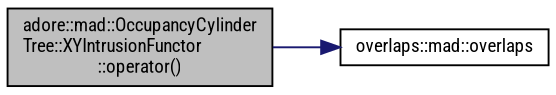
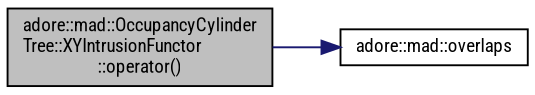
node "overlaps::mad::overlaps": label "overlaps::mad::overlaps" -> "adore::mad::overlaps"
